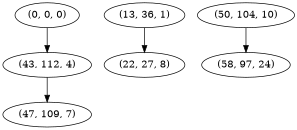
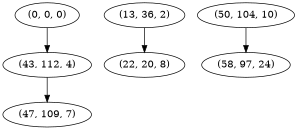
node "(13, 36, 1)": label "(13, 36, 1)" -> "(13, 36, 2)"
node "(22, 27, 8)": label "(22, 27, 8)" -> "(22, 20, 8)"
